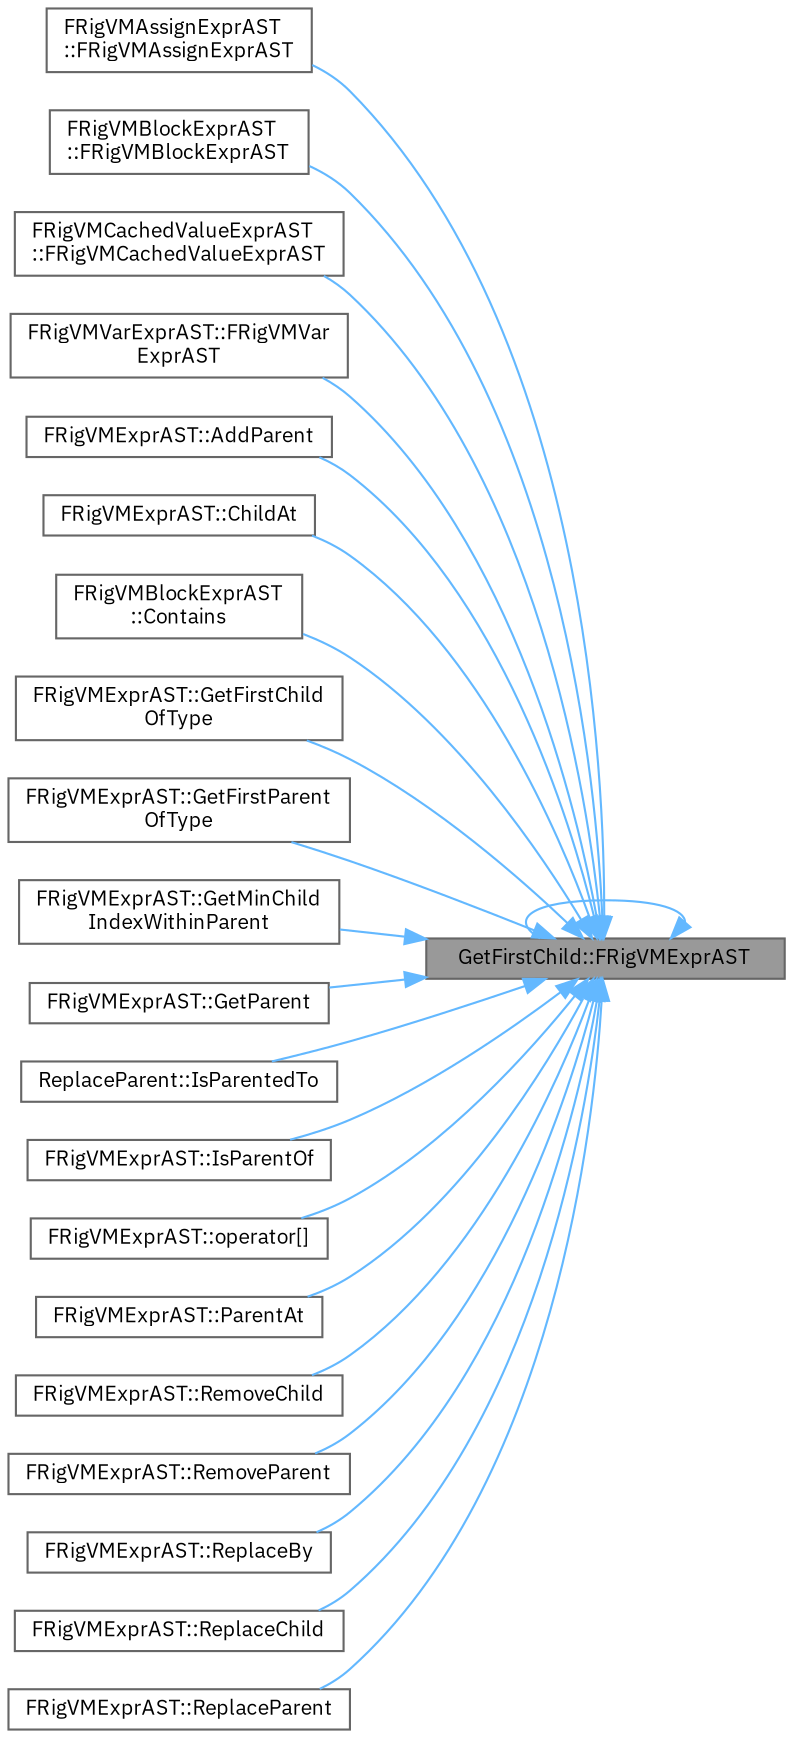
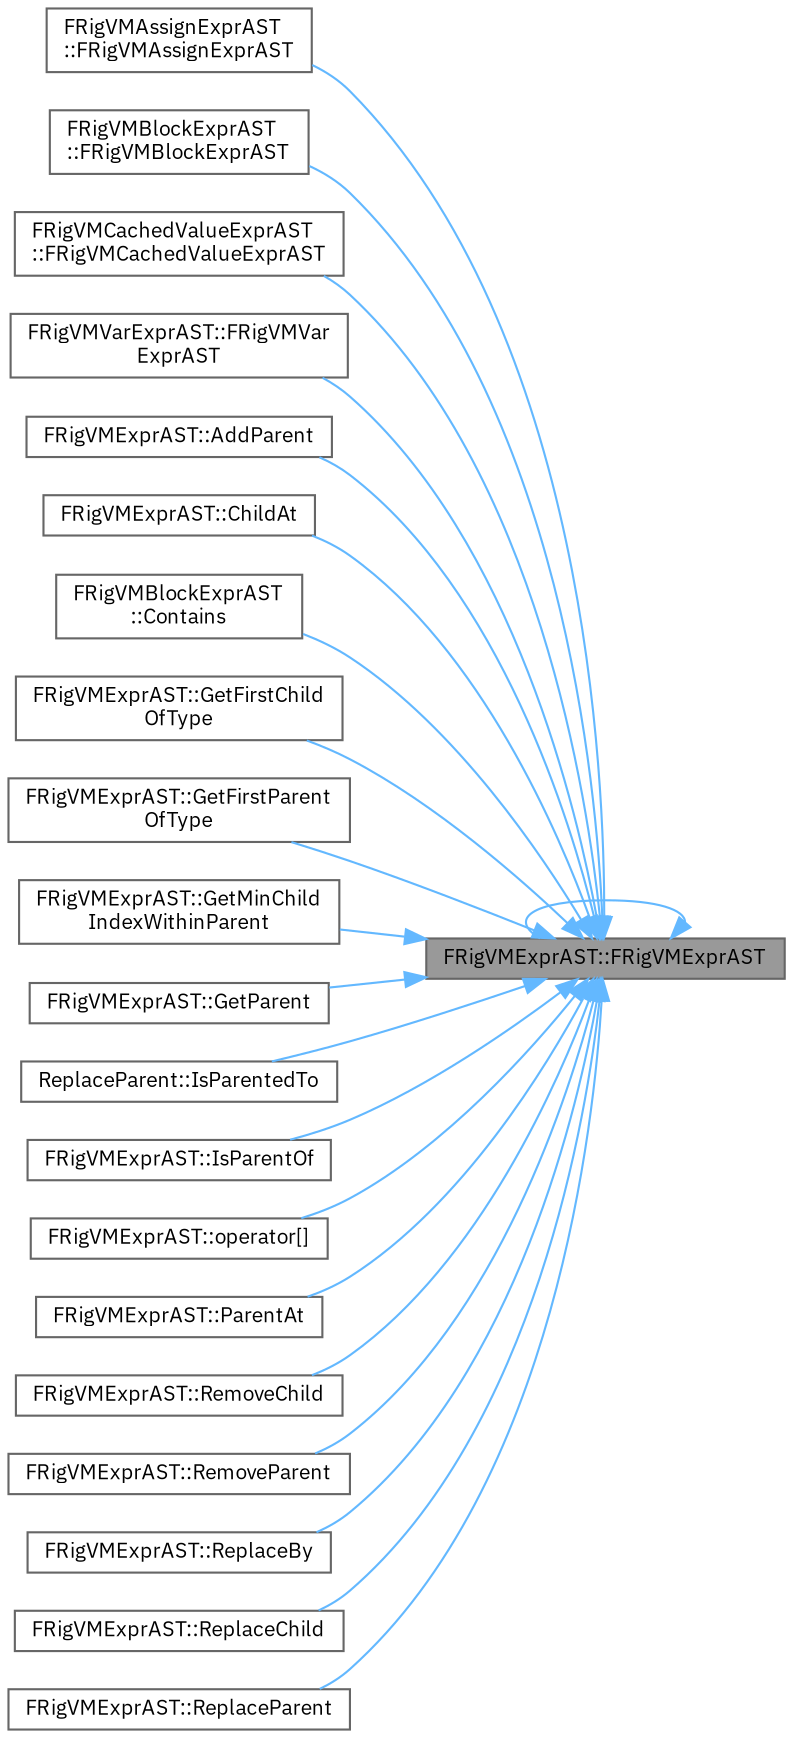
node "GetFirstChild::FRigVMExprAST": label "GetFirstChild::FRigVMExprAST" -> "FRigVMExprAST::FRigVMExprAST"
